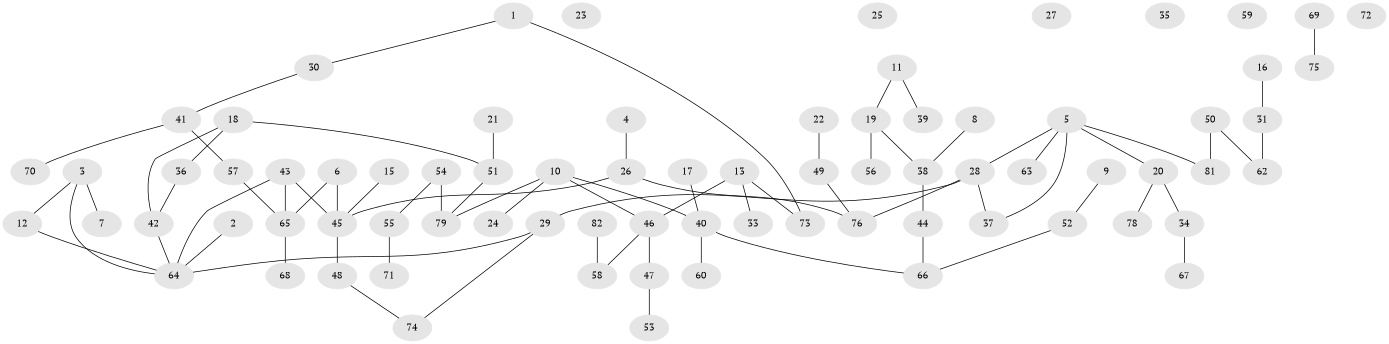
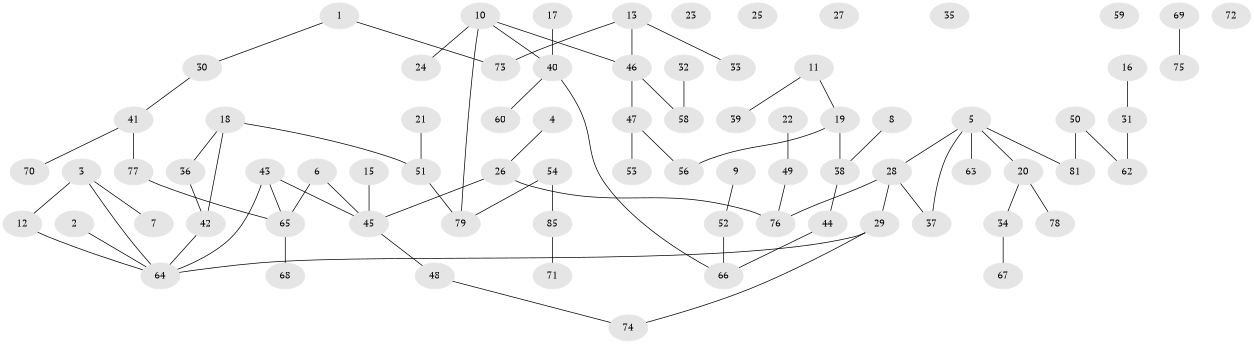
edge "47" -- "56": added
node "57": label "57" -> "77"
node "55": label "55" -> "85"
node "82": label "82" -> "32"
